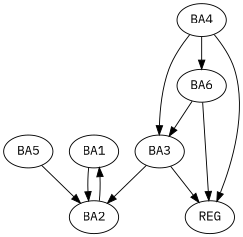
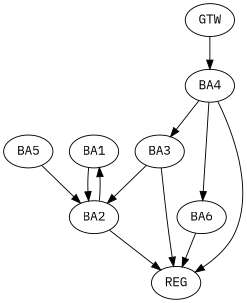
node "GTW": added
edge "BA6" -> "BA3": removed
edge "BA2" -> "REG": added
